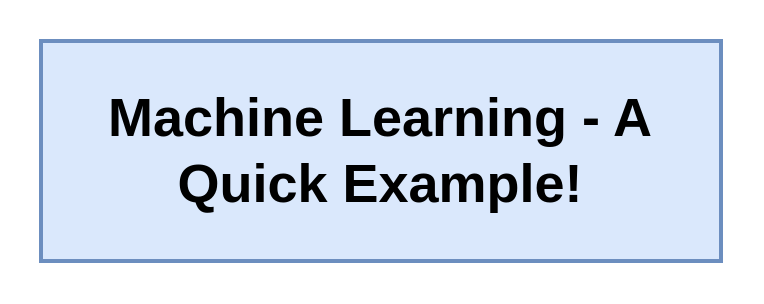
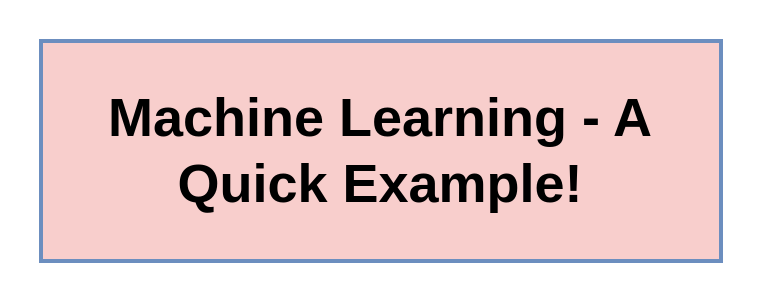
node "Machine Learning - A Quick Example!": fillcolor #dae8fc -> #f8cecc
